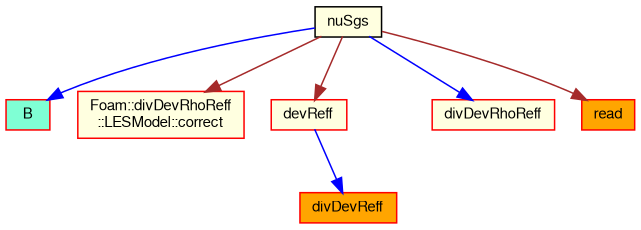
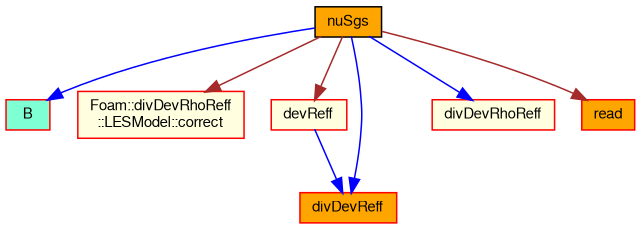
node "nuSgs": fillcolor lightyellow -> orange
edge "nuSgs" -> "divDevReff": added
